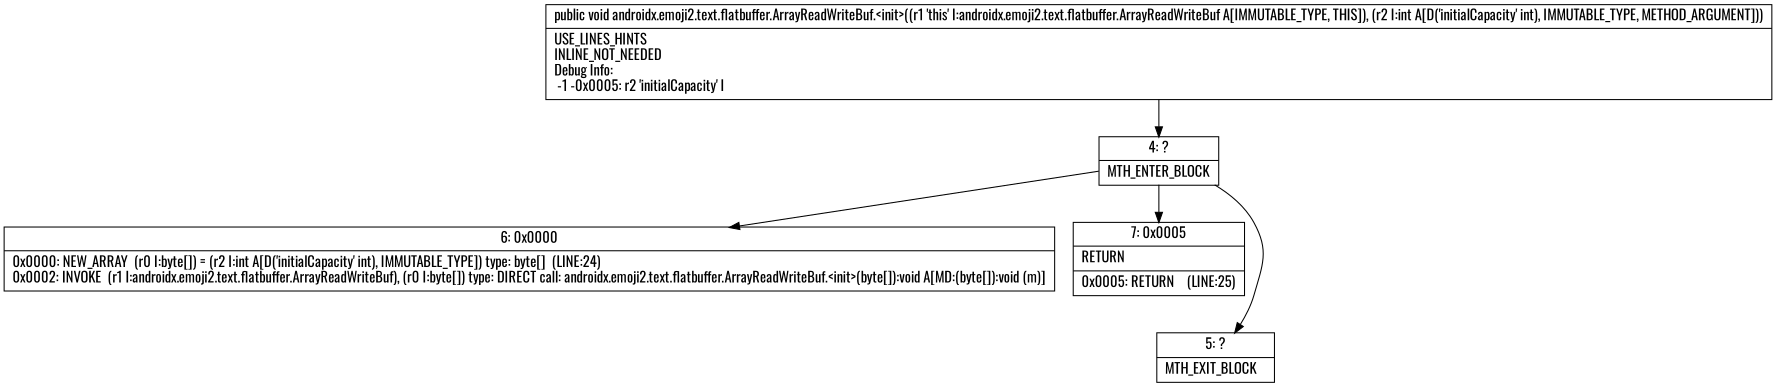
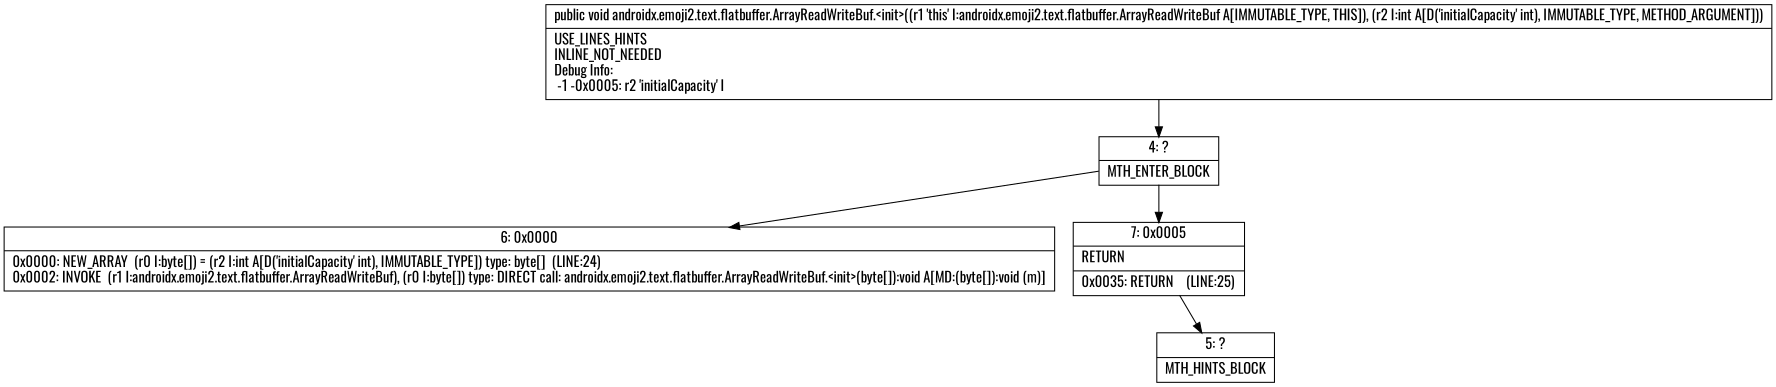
edge "4: ?" -> "5: ?": now "7: 0x0005" -> "5: ?"
node "7: 0x0005": text "0x0005: RETURN    (LINE:25)" -> "0x0035: RETURN    (LINE:25)"
node "5: ?": text "MTH_EXIT_BLOCK" -> "MTH_HINTS_BLOCK"
